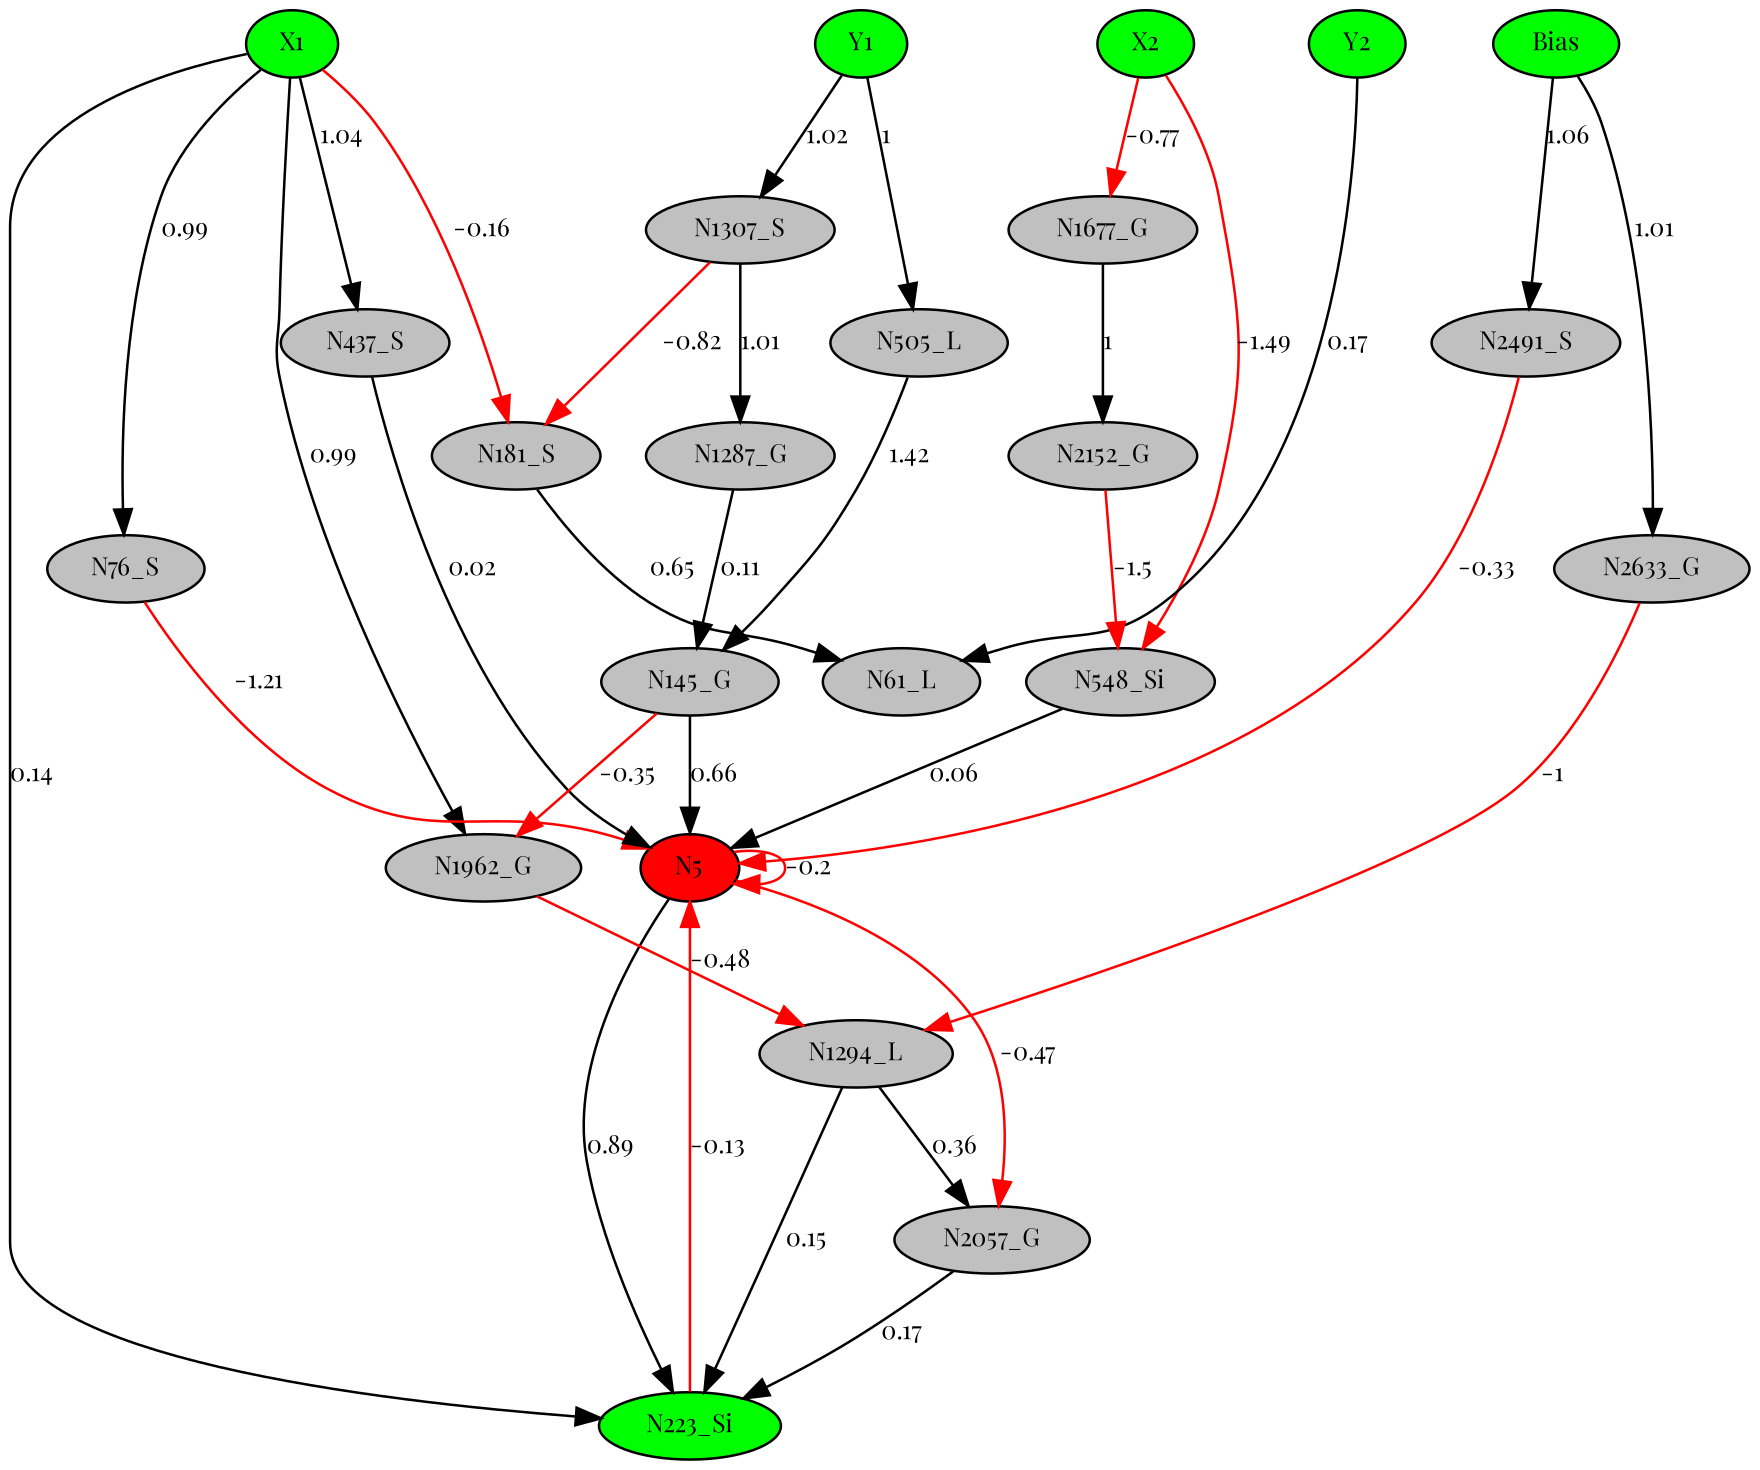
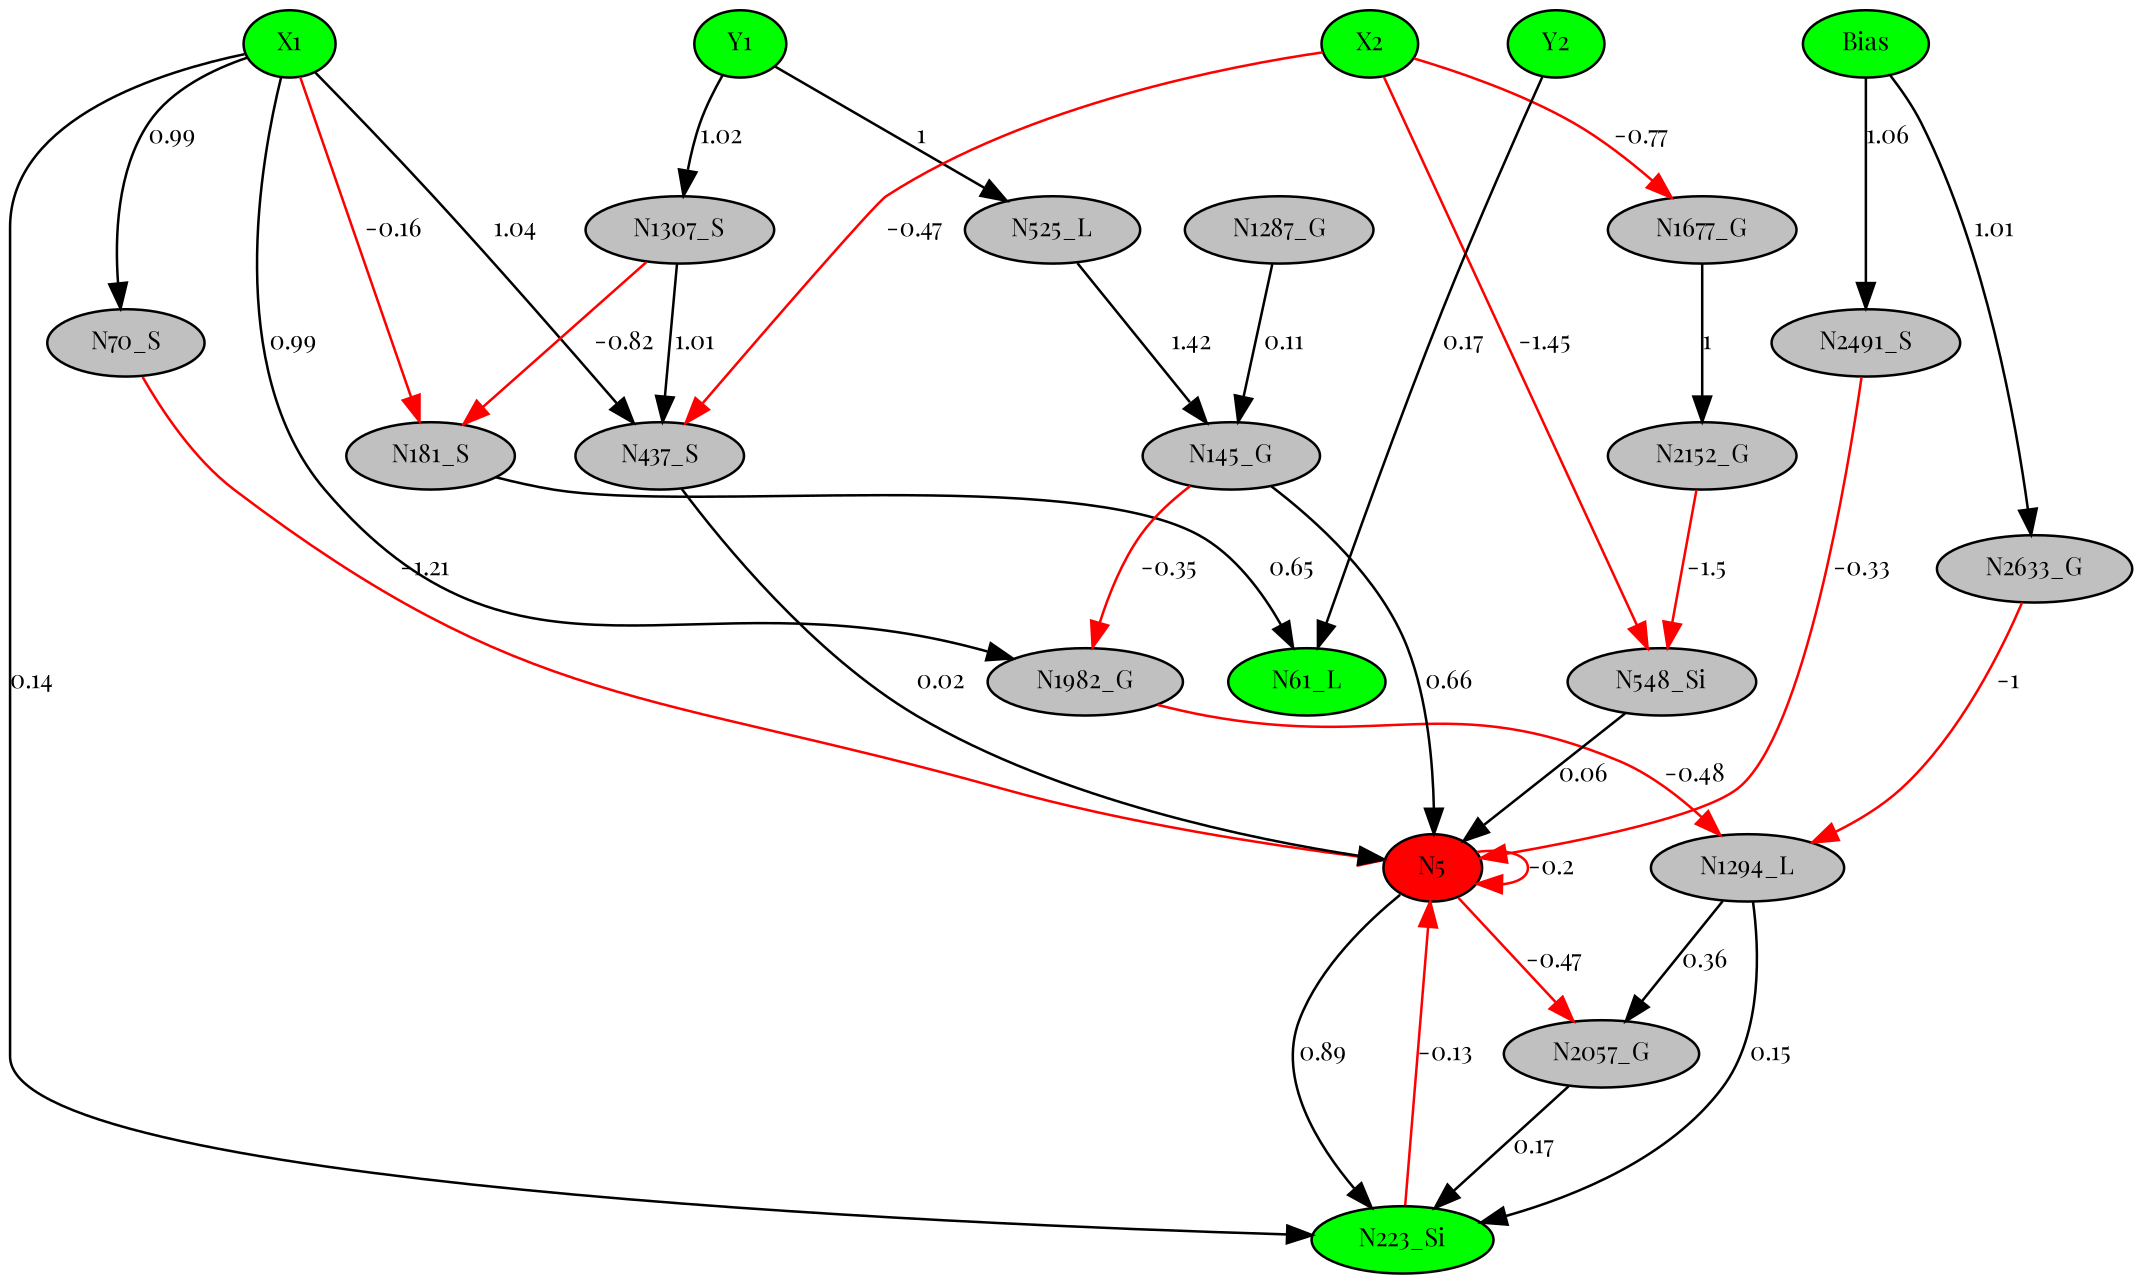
edge "X2" -> "N437_S": added, label "-0.47"
edge "N1307_S" -> "N1287_G": now "N1307_S" -> "N437_S"
node "N505_L": label "N505_L" -> "N525_L"
edge "X2" -> "N548_Si": label "-1.49" -> "-1.45"
node "N76_S": label "N76_S" -> "N70_S"
node "N61_L": fillcolor gray -> green
node "N1962_G": label "N1962_G" -> "N1982_G"
